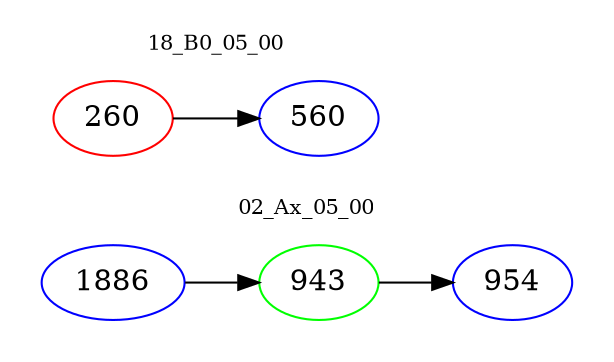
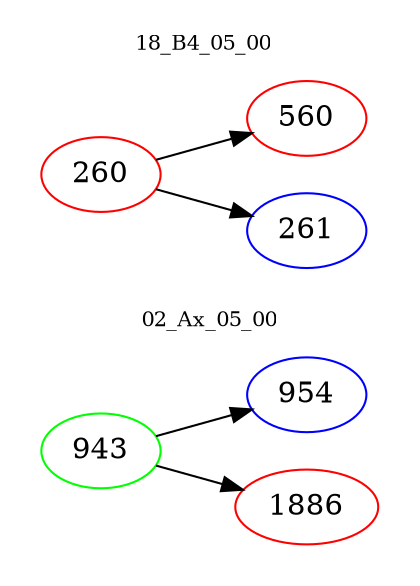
cluster "18_B0_05_00": label "18_B0_05_00" -> "18_B4_05_00"
node "560": color blue -> red
node "261": added
node "1886": color blue -> red
edge "1886" -> "943": reversed
